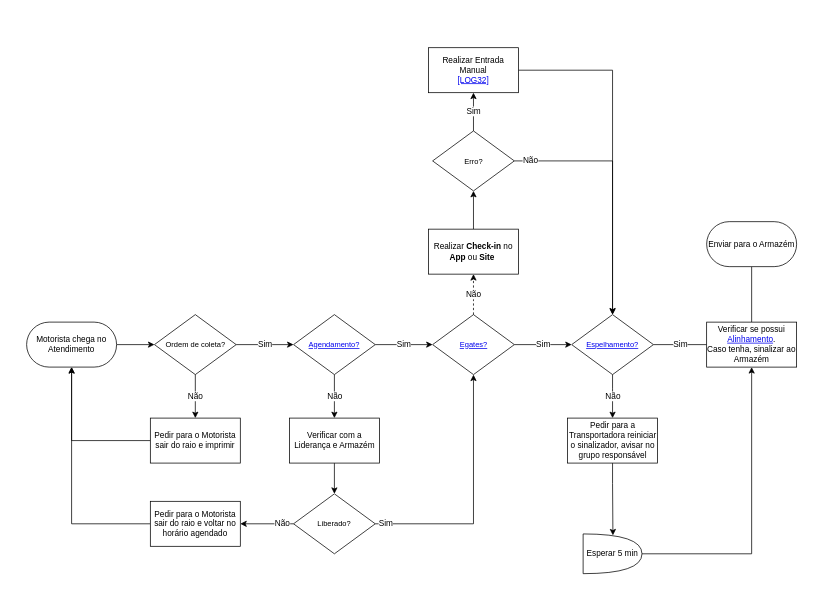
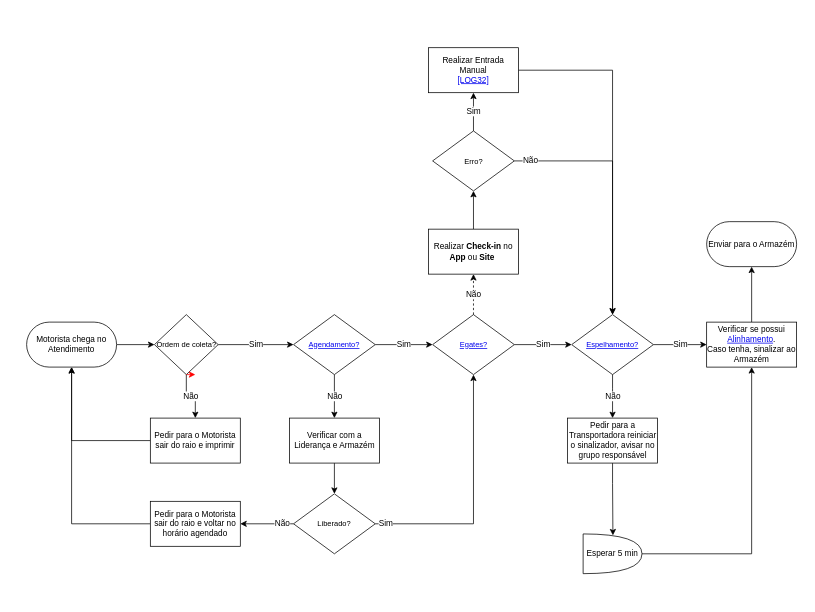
edge "Enviar para o Armazém" -- "Verificar se possui Alinhamento. Caso tenha, sinalizar ao Armazém": arrowhead none -> classic
node "Ordem de coleta?": size 82x60 -> 64x60
edge "Espelhamento?" -- "Verificar se possui Alinhamento. Caso tenha, sinalizar ao Armazém": arrowhead none -> classic
